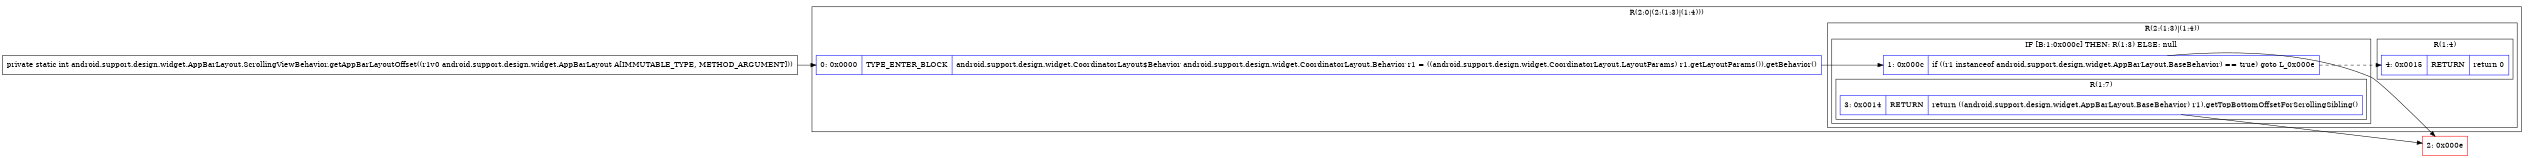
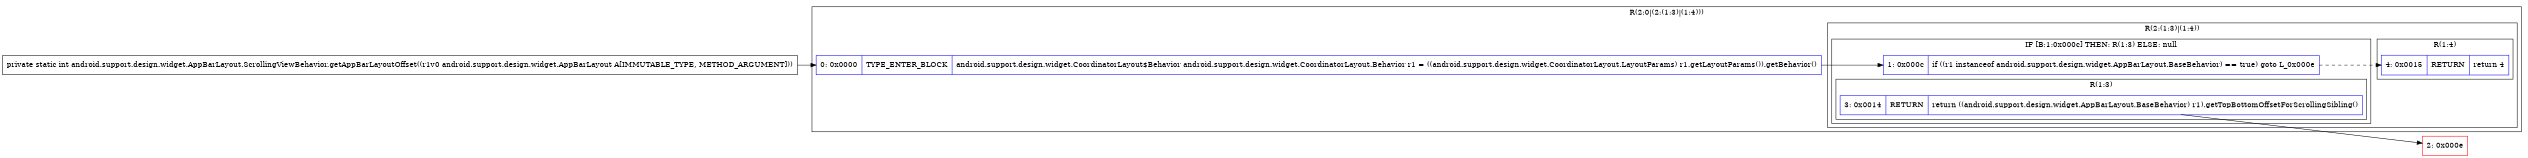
edge "1: 0x000c" -> "2: 0x000e": removed
node "4: 0x0015": text "return 0" -> "return 4"
cluster "R(1:7)": label "R(1:7)" -> "R(1:3)"
